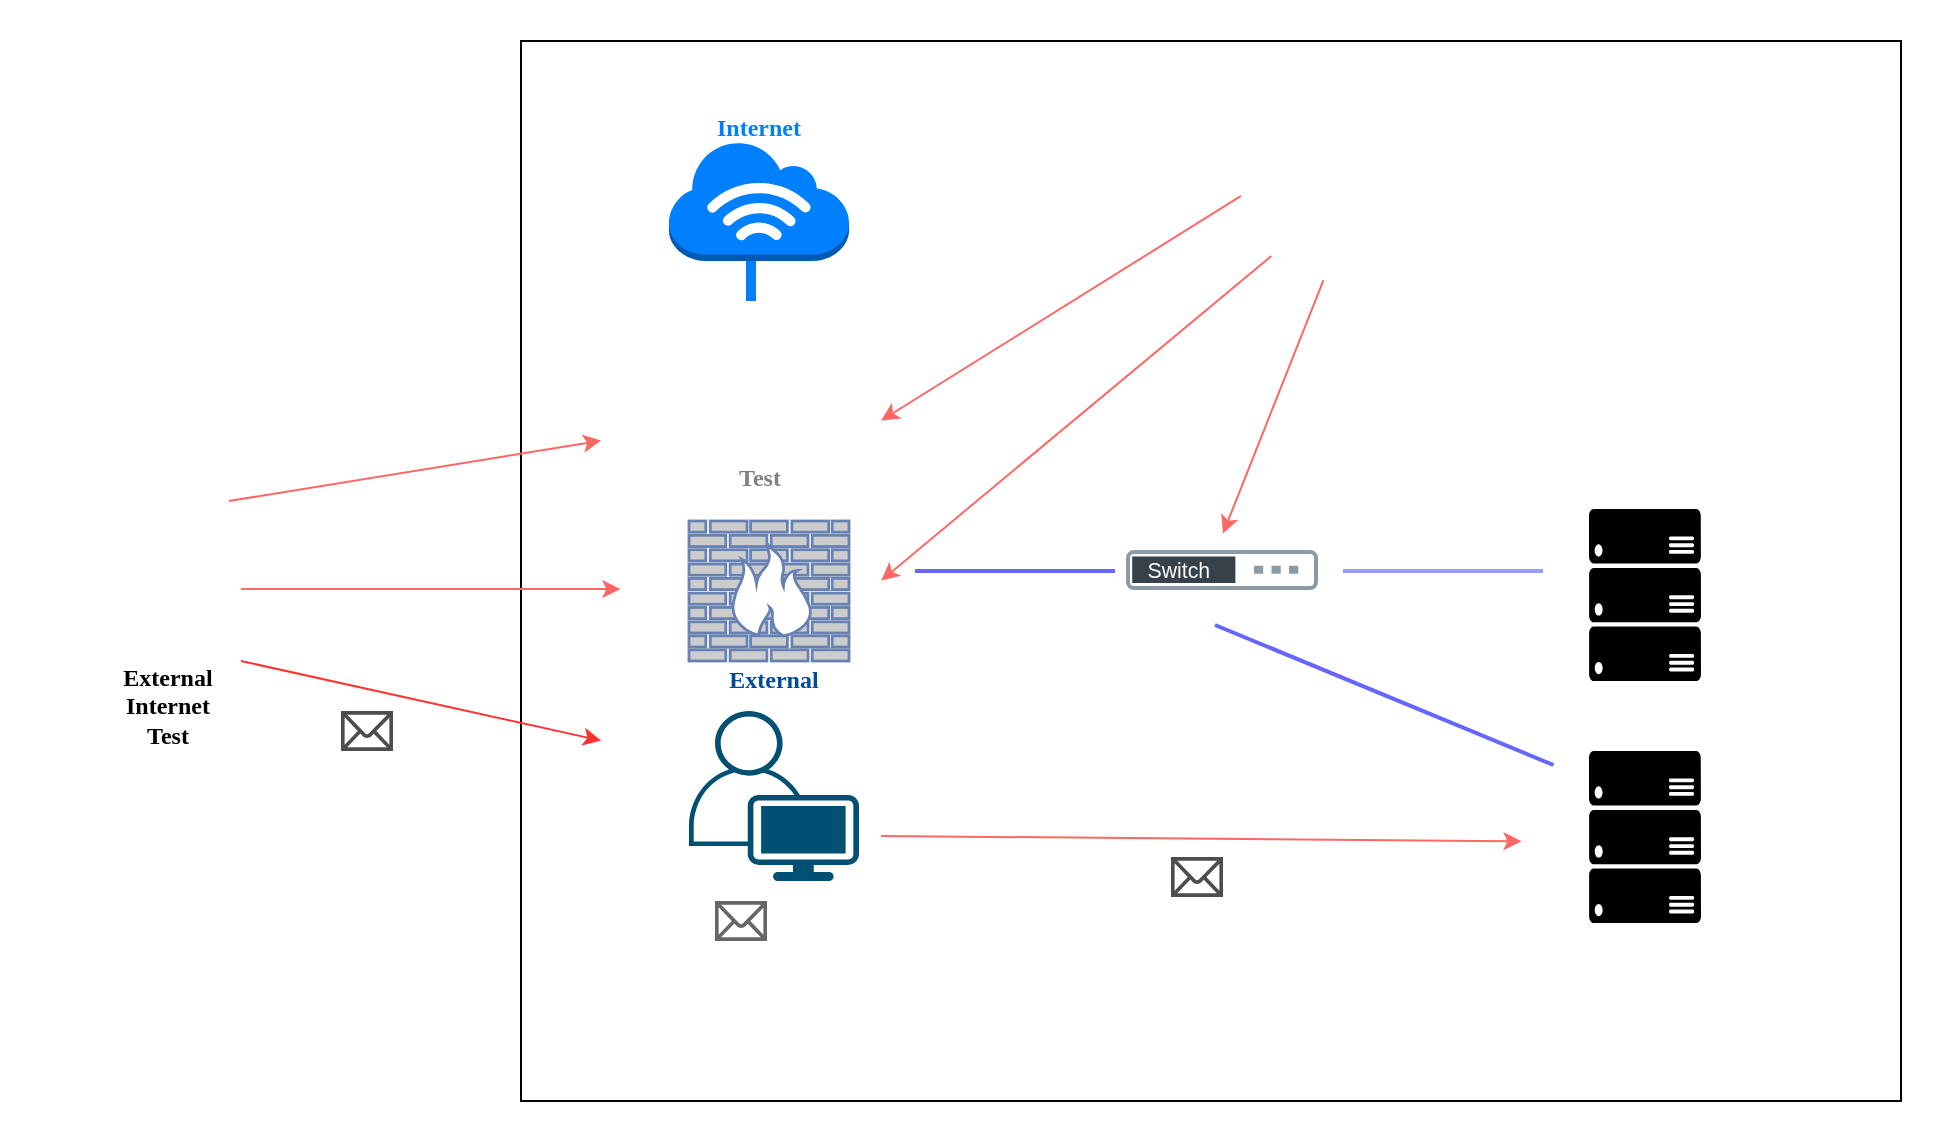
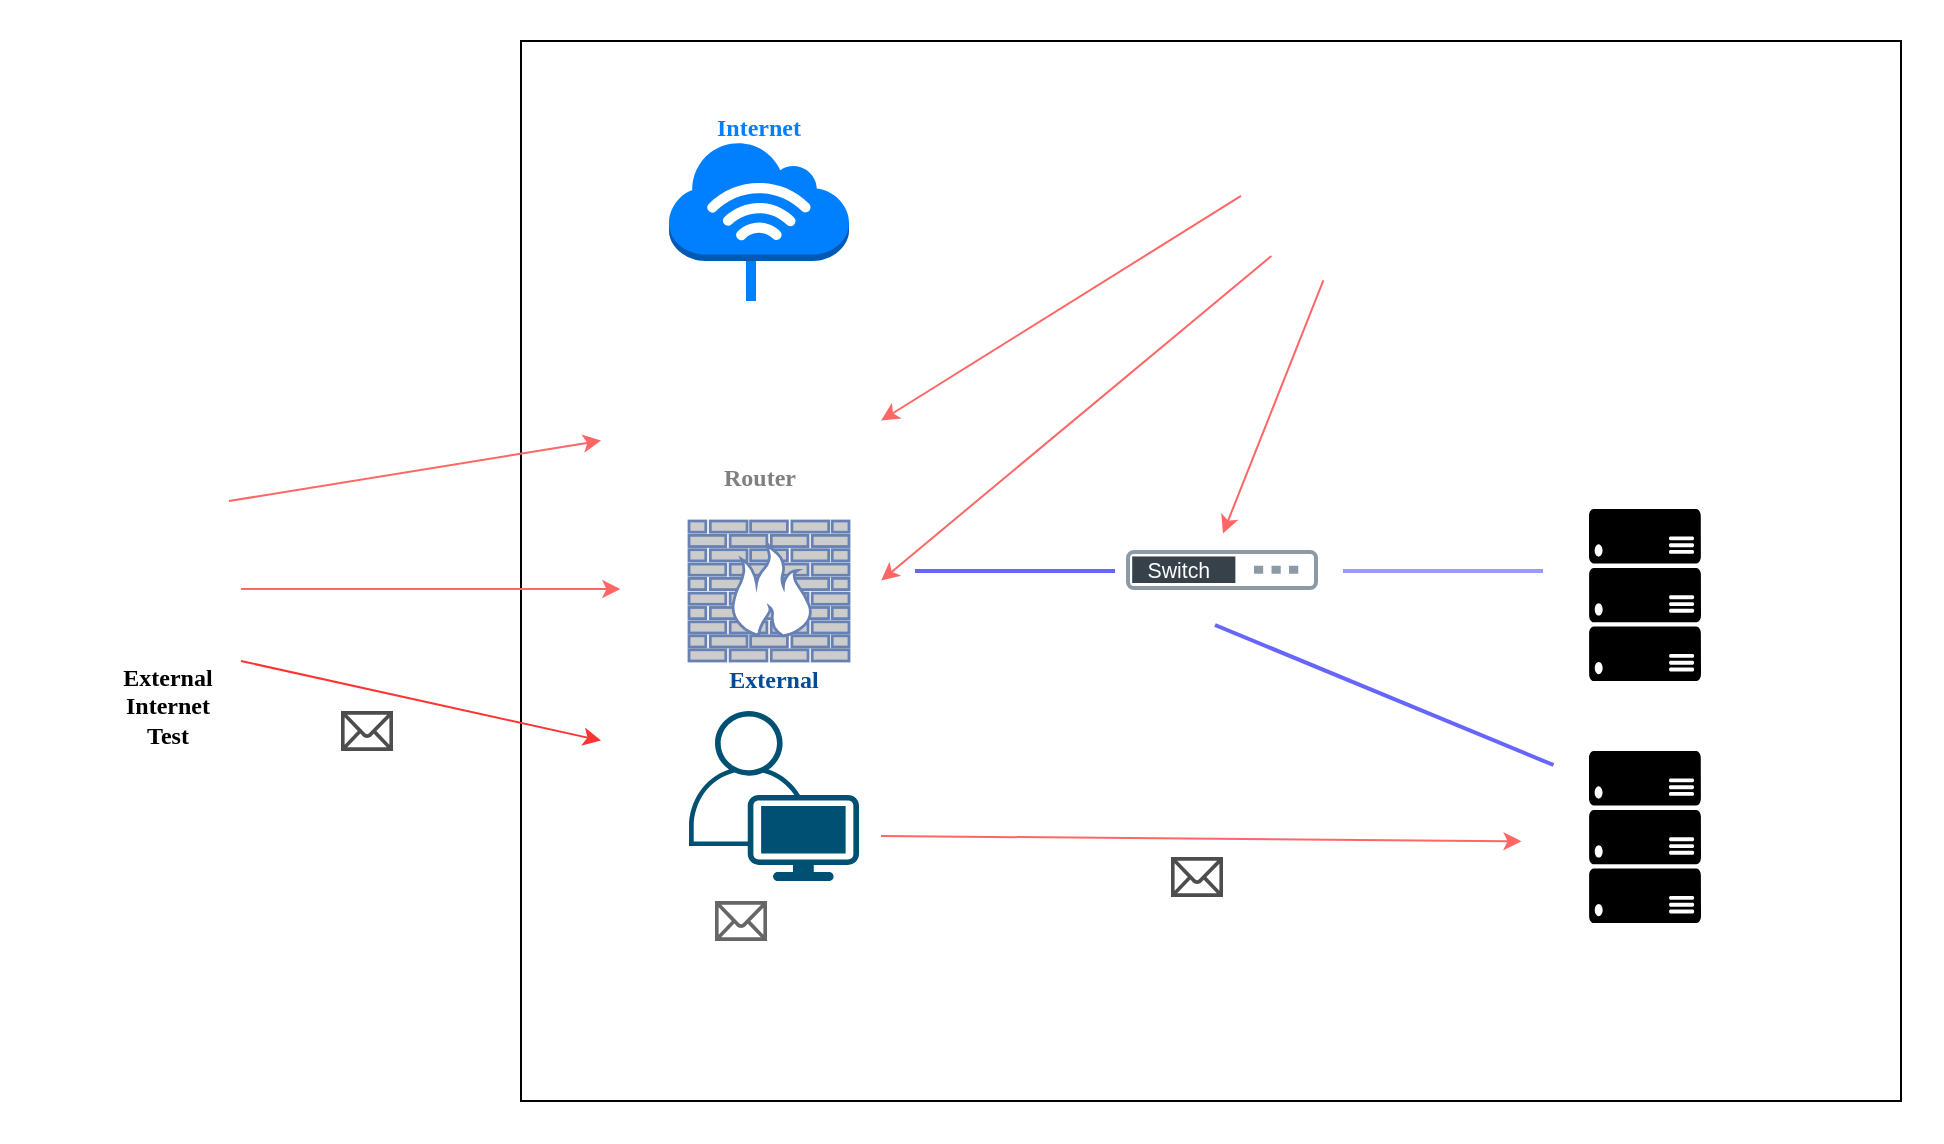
node "Test": label "Test" -> "Router"
